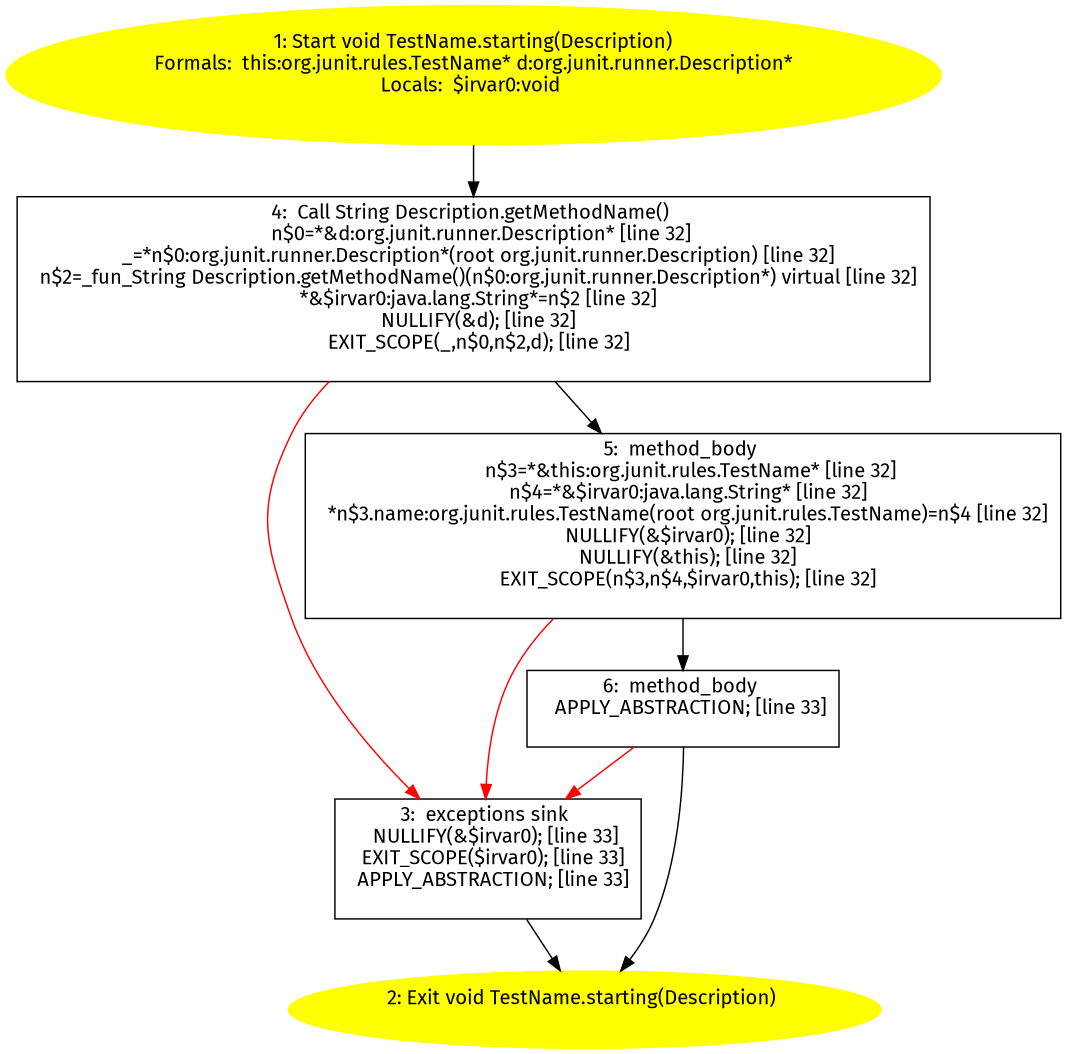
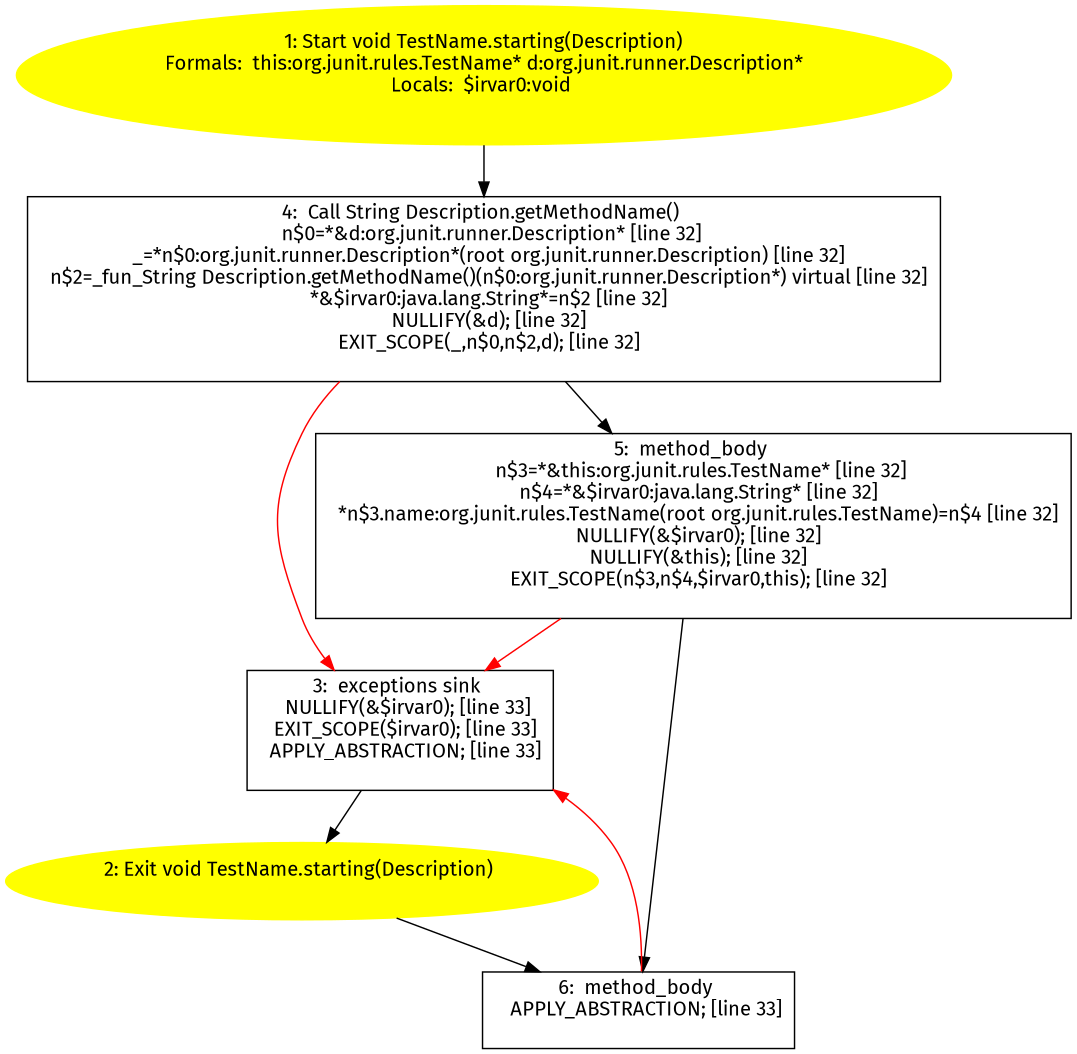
edge "6:  method_body APPLY_ABSTRACTION; [line 33]" -> "2: Exit void TestName.starting(Description)": reversed
